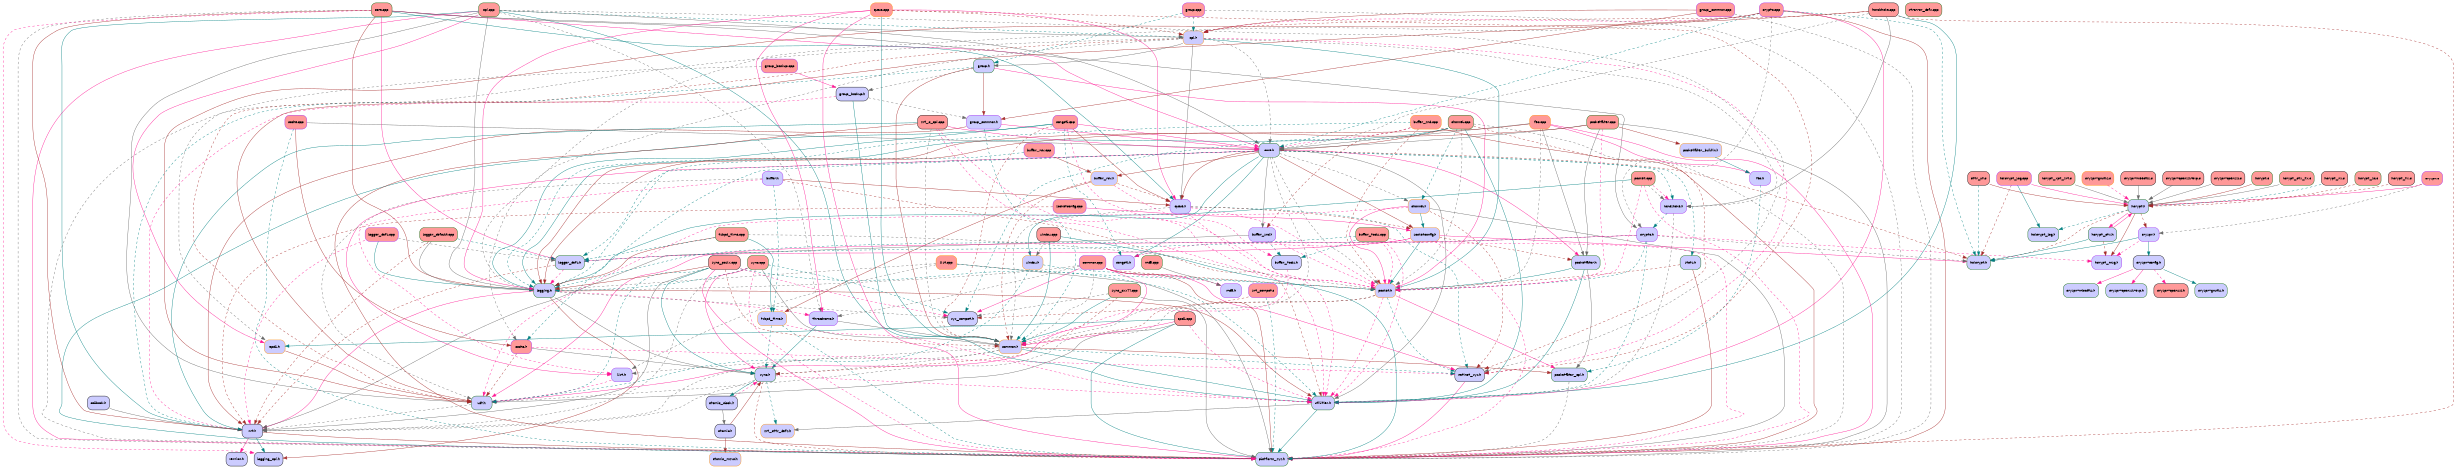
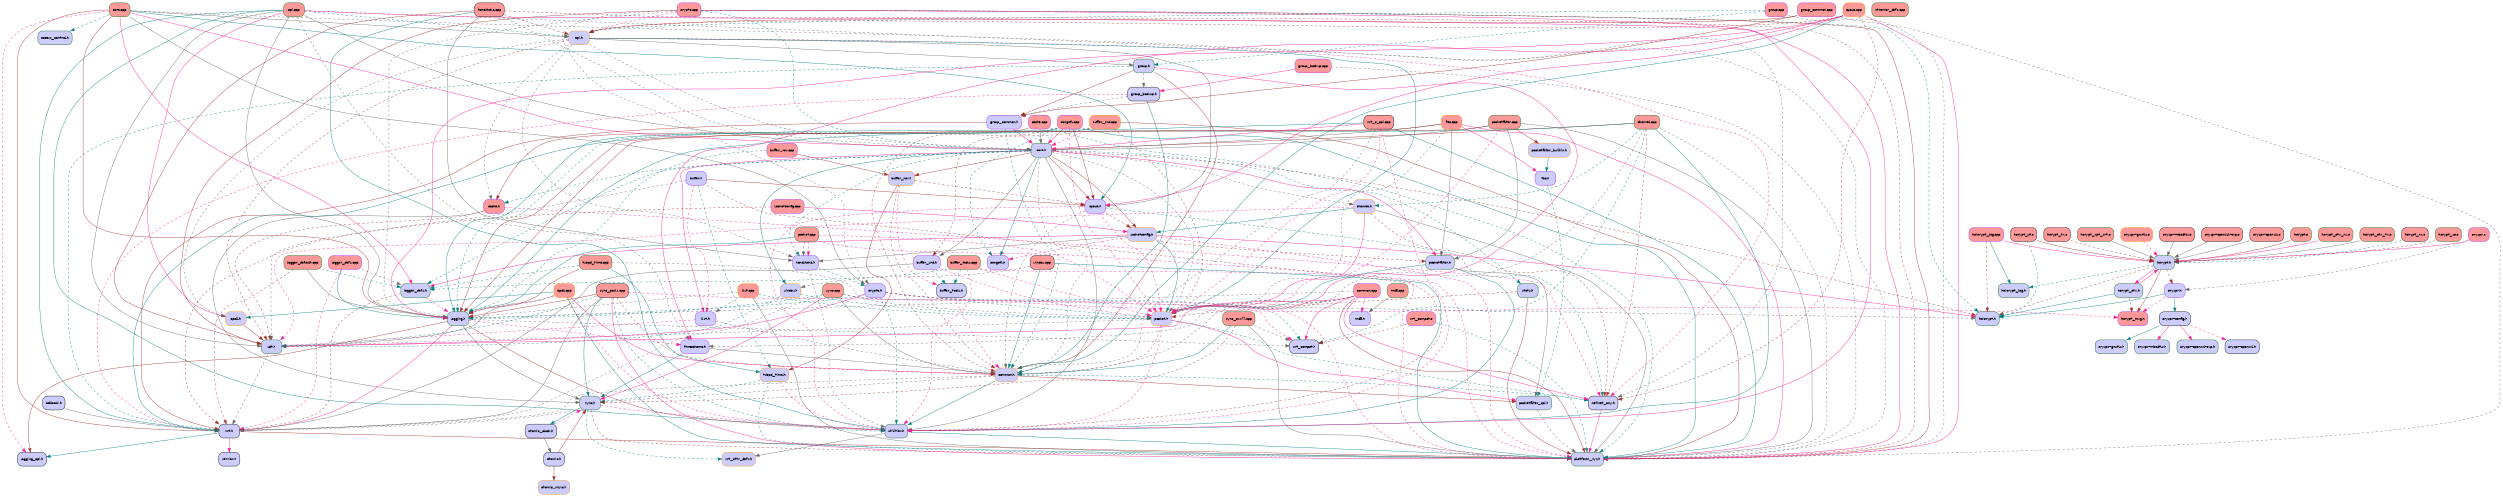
node "access_control.h": added
node "attr_ut.c": label "attr_ut.c" -> "hcrypt_ut.c"
node "hcrypt_ctx_rx.c": added
edge "socketconfig.h" -> "handshake.h": added
node "hcrypt_msg.h": fillcolor #ccccff -> #ff9999
node "cryspr-openssl.h": fillcolor #ff9999 -> #ccccff
edge "epoll.cpp" -> "logging.h": added
node "sys_compat.h": label "sys_compat.h" -> "srt_compat.h"
node "epoll.cpp": color black -> darkorange
edge "srt_c_api.cpp" -> "platform_sys.h": color brown -> teal
edge "common.h" -> "list.h": reversed
node "netinet_sys.h": label "netinet_sys.h" -> "netinet_any.h"
